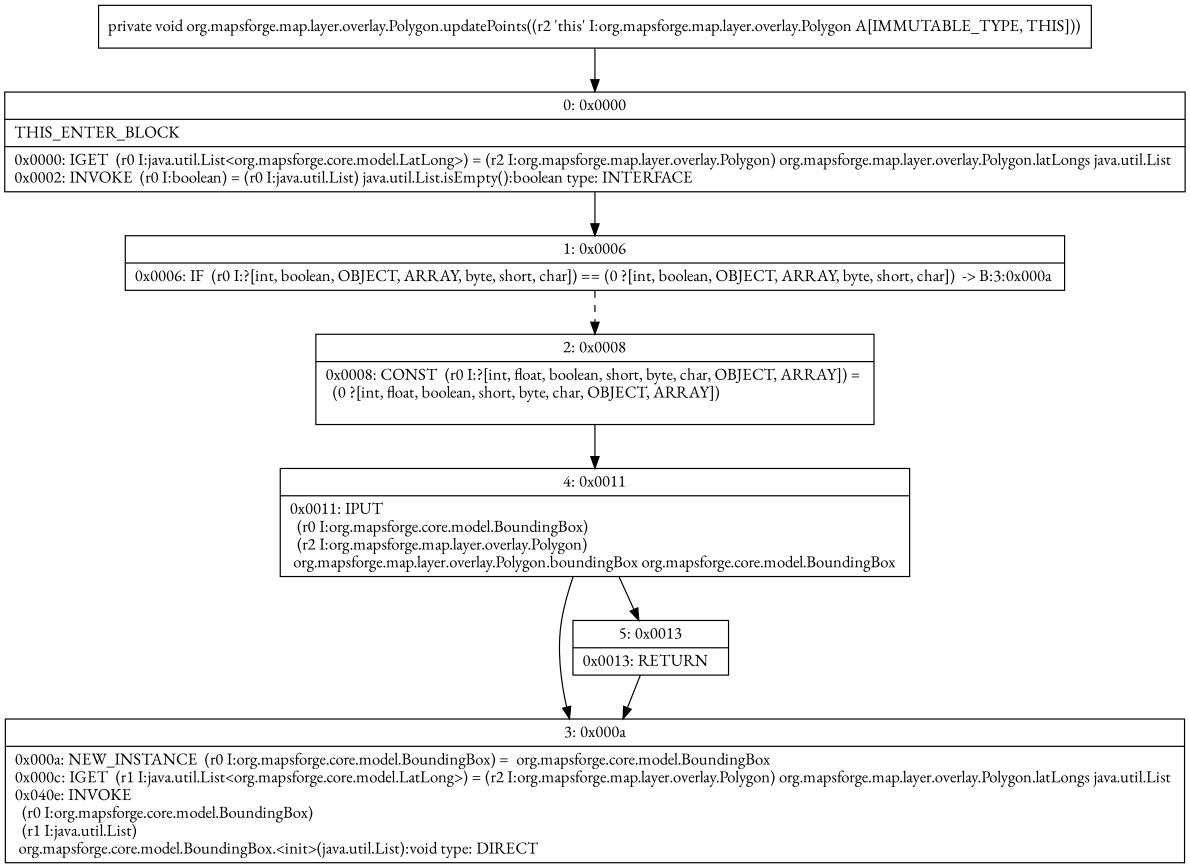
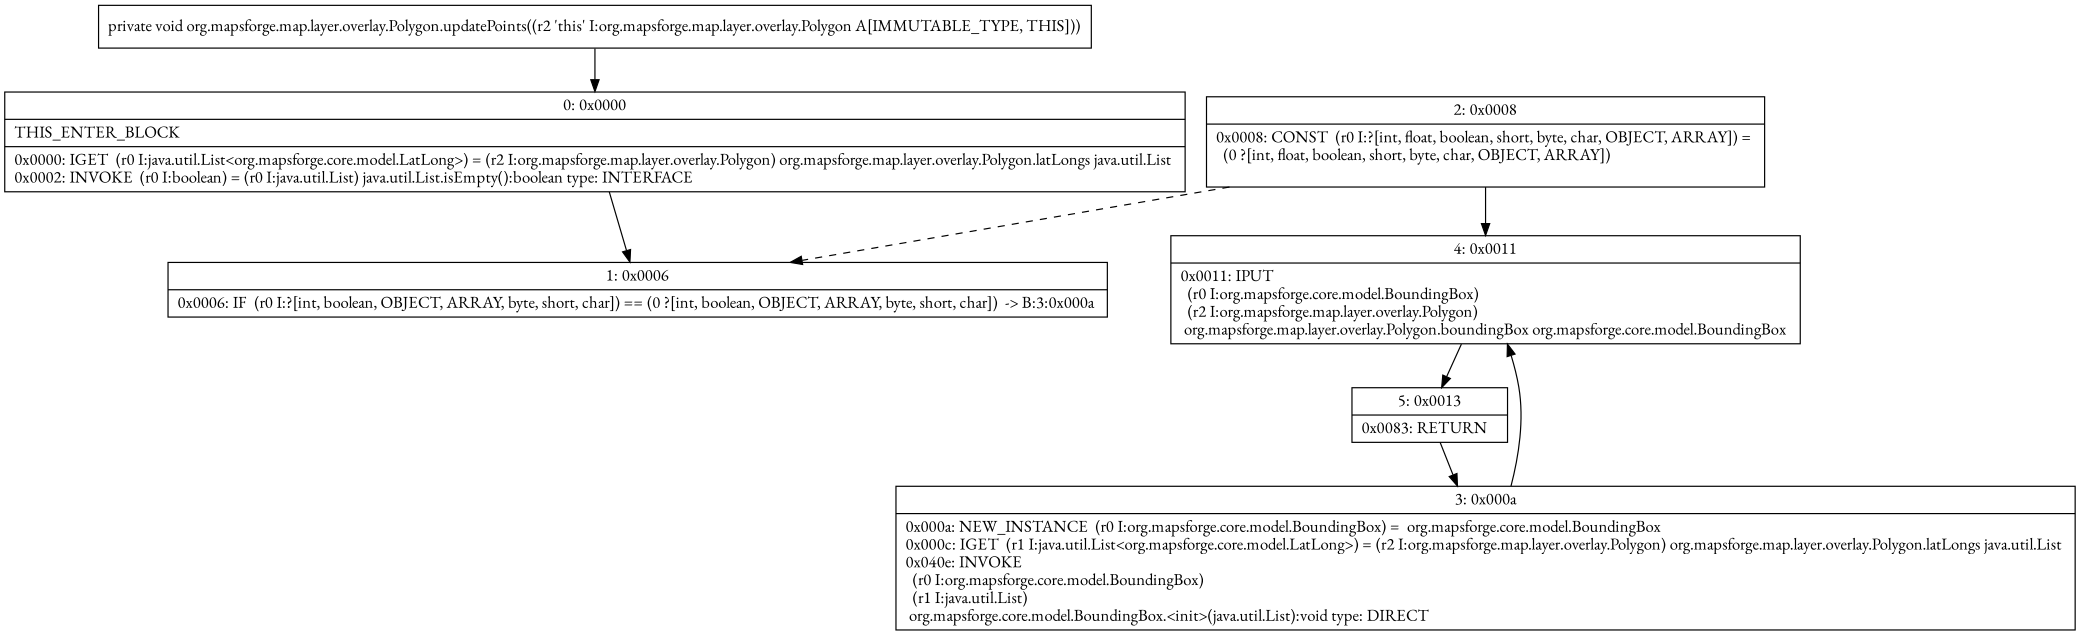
edge "1: 0x0006" -> "2: 0x0008": reversed
edge "4: 0x0011" -> "3: 0x000a": reversed
node "5: 0x0013": text "0x0013: RETURN" -> "0x0083: RETURN"
